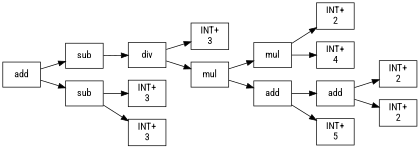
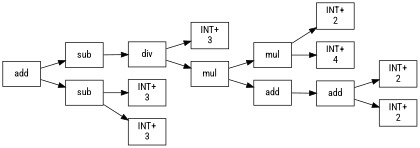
node "INT+ 5": removed
